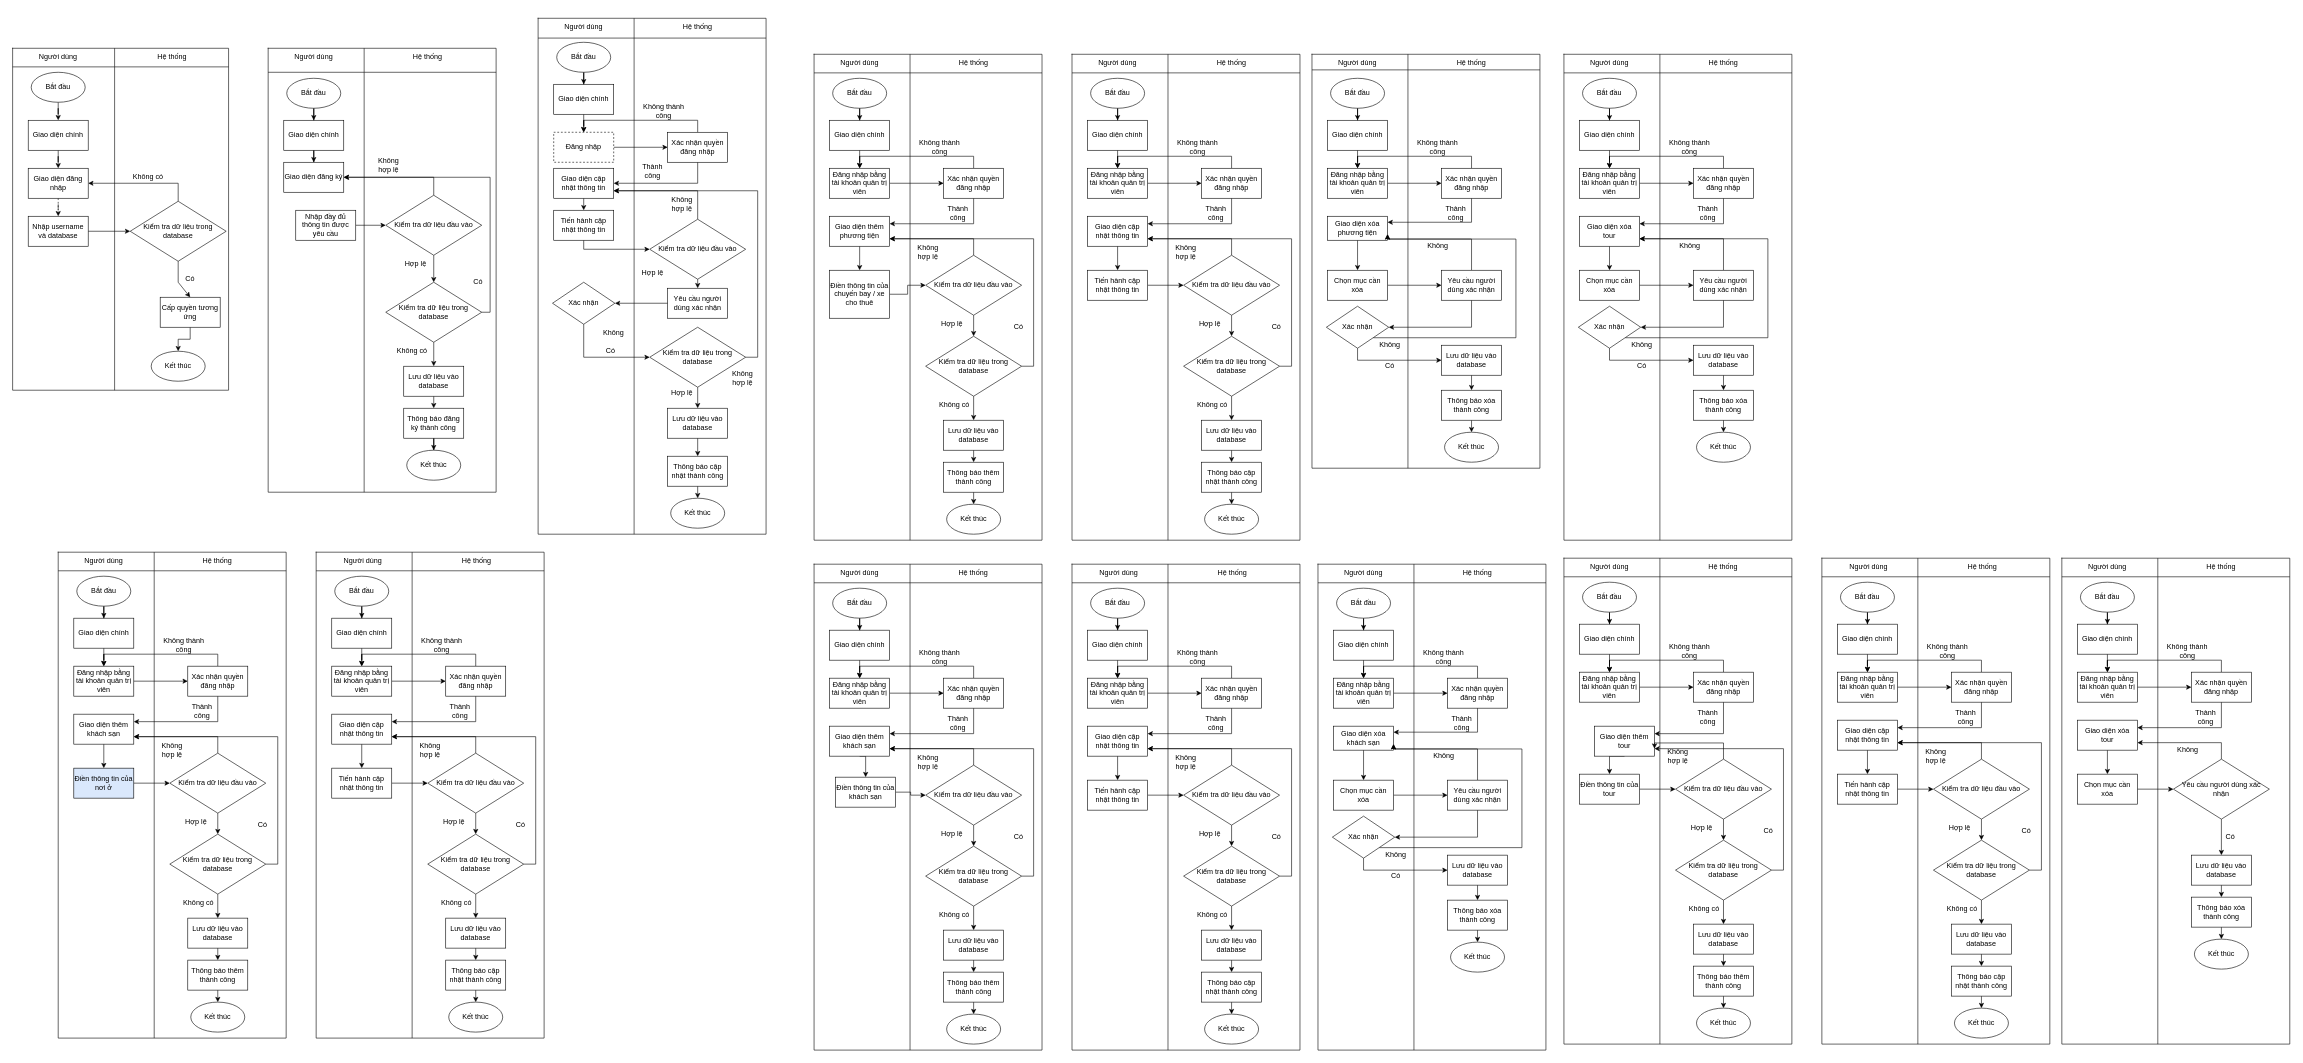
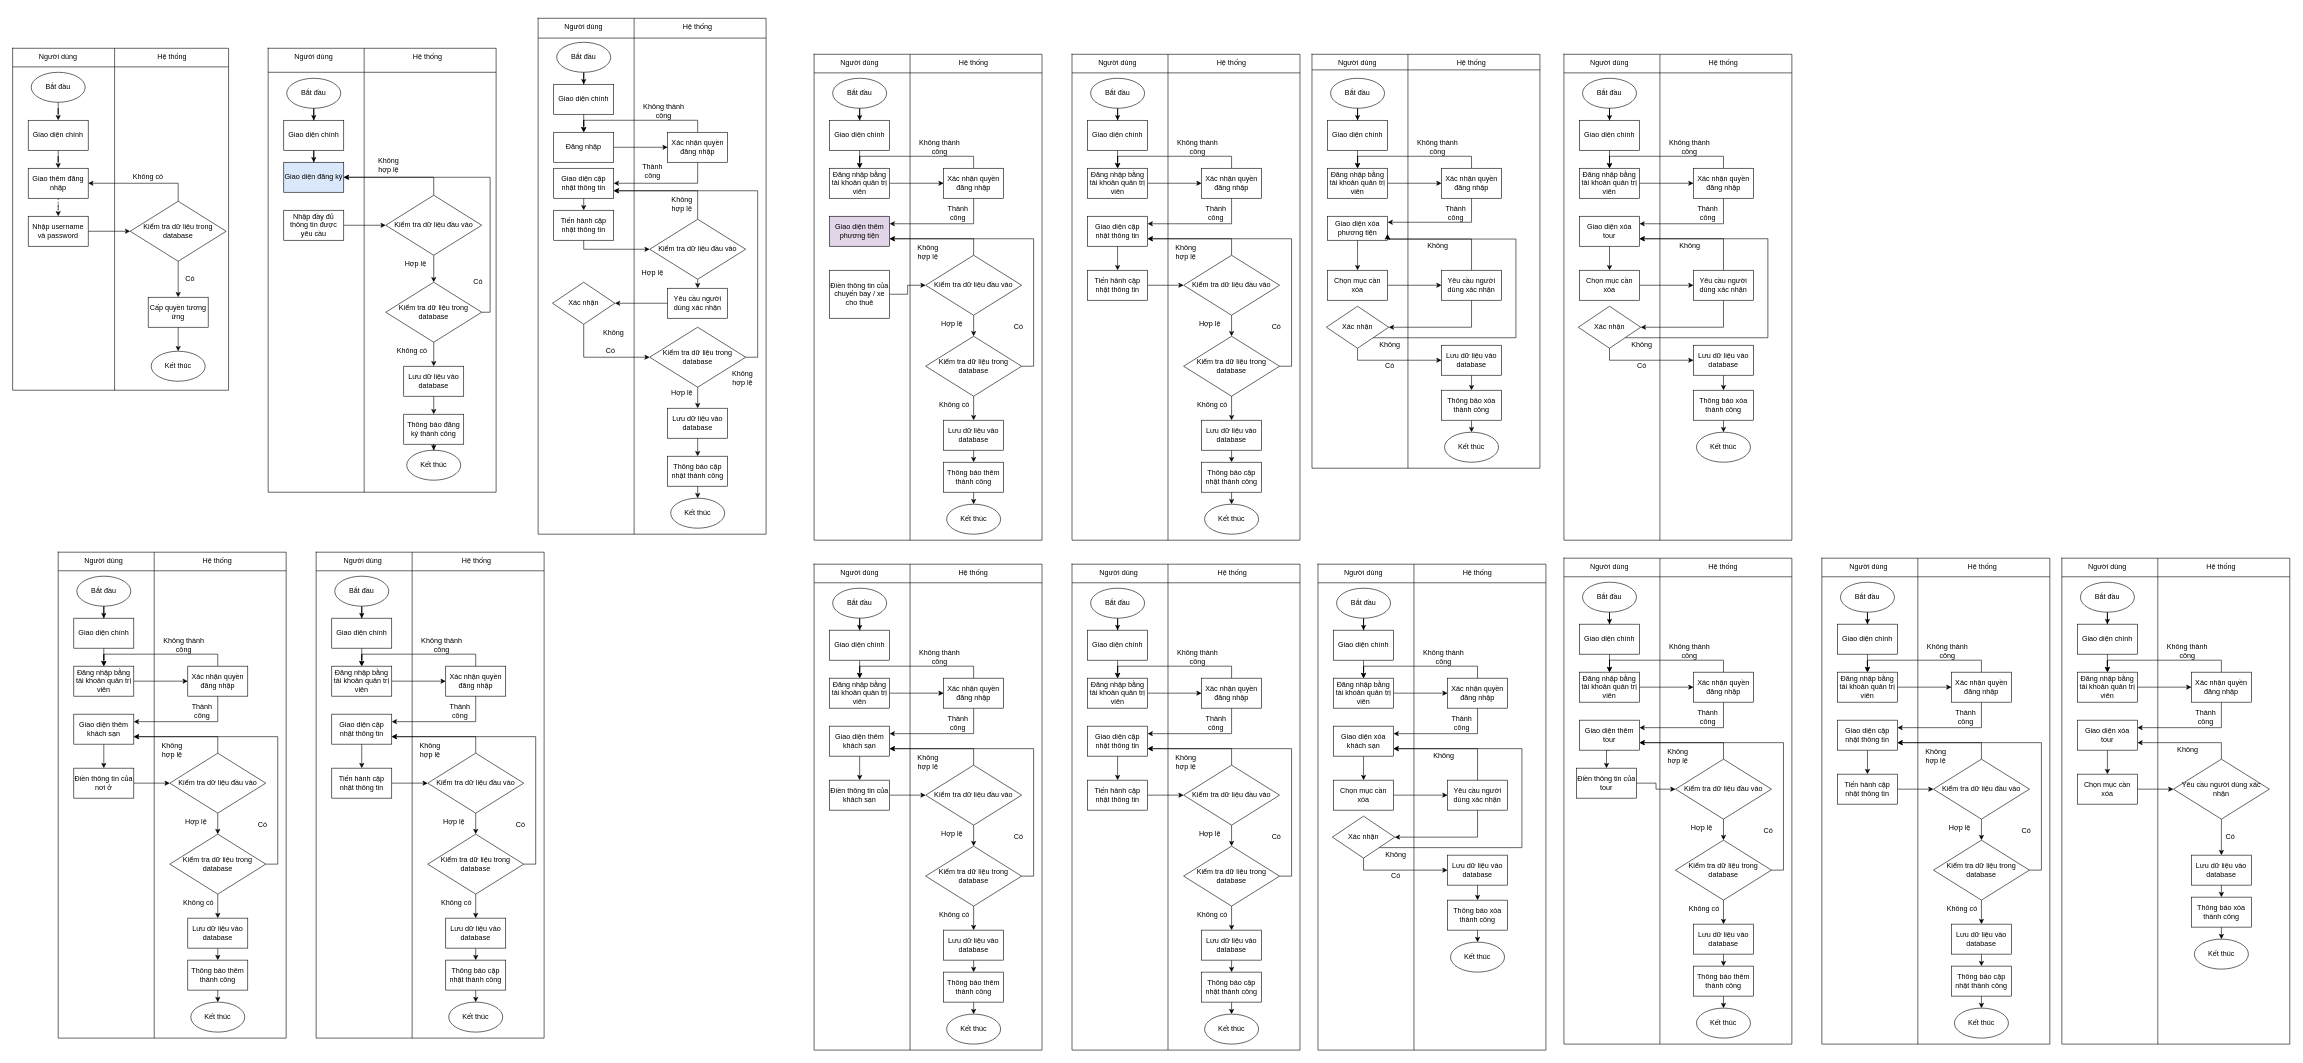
node "Đăng nhập": style dashed -> solid
node "Giao diện đăng ký": fillcolor #ffffff -> #dae8fc
node "Giao diện đăng nhập": label "Giao diện đăng nhập" -> "Giao thêm đăng nhập"
node "Nhập đầy đủ thông tin được yêu cầu": moved (326, 225) -> (314, 225)
node "Nhập username và database": label "Nhập username và database" -> "Nhập username và password"
node "Giao diện thêm phương tiện": fillcolor #ffffff -> #e1d5e7
edge "Giao diện thêm phương tiện" -> "Điền thông tin của chuyến bay / xe cho thuê": removed
node "Cấp quyền tương ứng": moved (190, 312) -> (178, 312)
node "Thông báo đăng ký thành công": moved (434, 423) -> (434, 429)
node "Giao diện xóa khách sạn": size 60x24 -> 60x30
node "Giao diện thêm tour": moved (1625, 741) -> (1610, 735)
node "Điền thông tin của nơi ở": fillcolor #dae8fc -> #ffffff
node "Điền thông tin của tour": moved (1610, 789) -> (1607, 783)
node "Điền thông tin của khách sạn": moved (866, 792) -> (860, 795)
